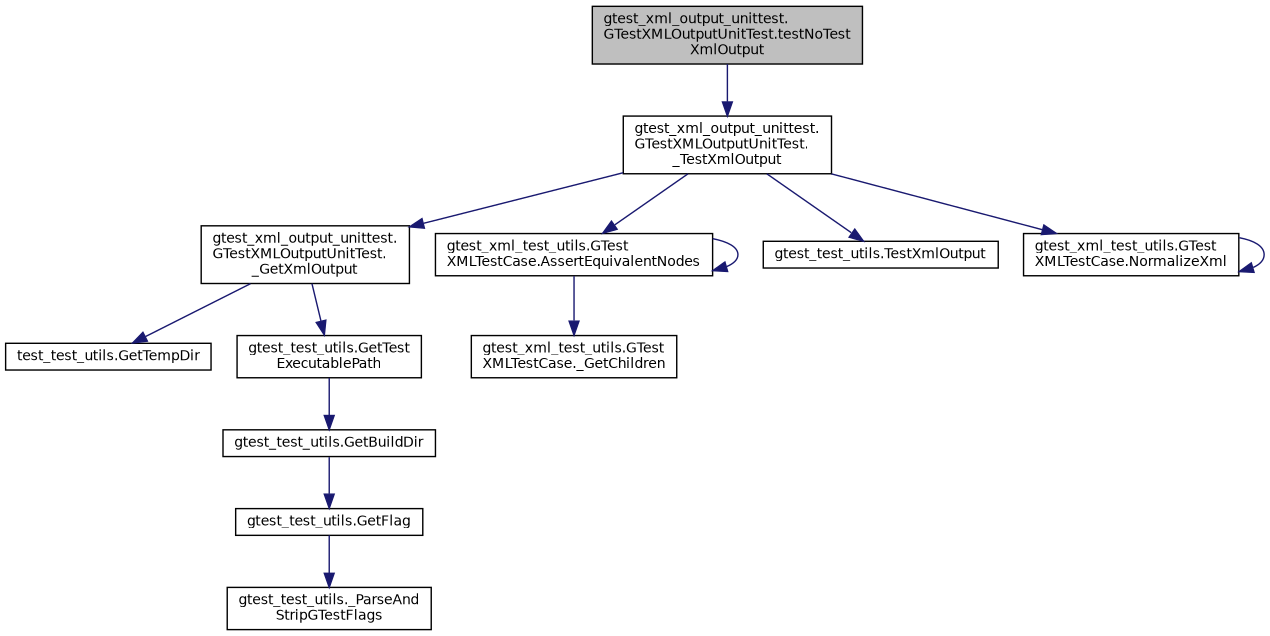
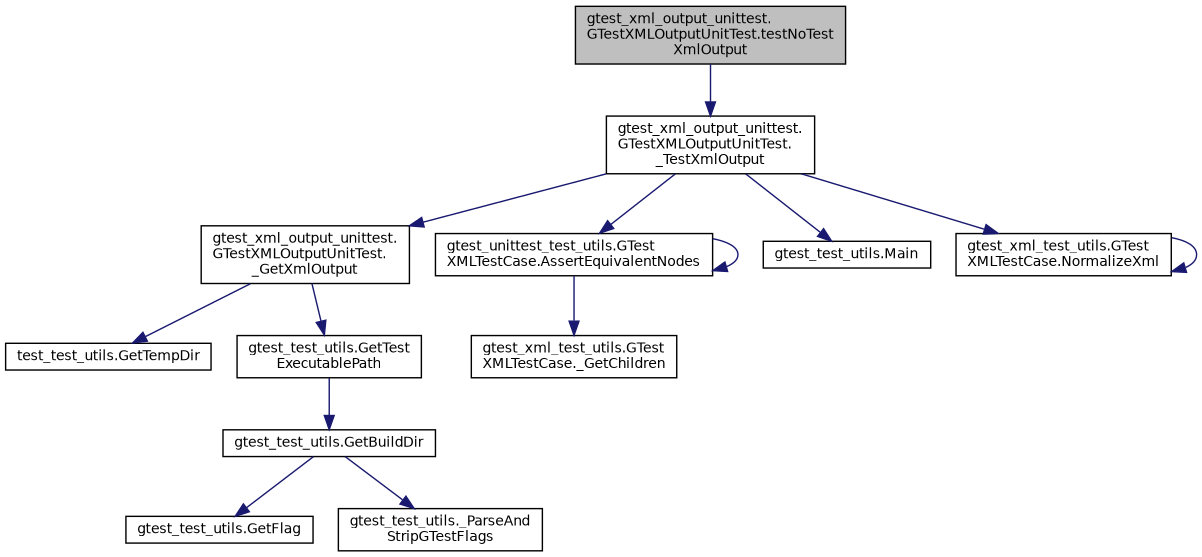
node "gtest_xml_test_utils.GTest XMLTestCase.AssertEquivalentNodes": label "gtest_xml_test_utils.GTest XMLTestCase.AssertEquivalentNodes" -> "gtest_unittest_test_utils.GTest XMLTestCase.AssertEquivalentNodes"
node "gtest_test_utils.TestXmlOutput": label "gtest_test_utils.TestXmlOutput" -> "gtest_test_utils.Main"
edge "gtest_test_utils.GetFlag" -> "gtest_test_utils._ParseAnd StripGTestFlags": now "gtest_test_utils.GetBuildDir" -> "gtest_test_utils._ParseAnd StripGTestFlags"
